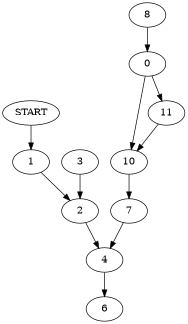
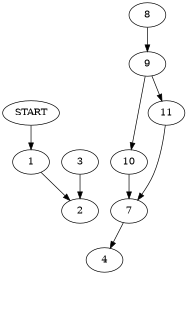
node "0": label "0" -> "9"
edge "11" -> "10": now "11" -> "7"
edge "2" -> "4": removed
node "6": removed
